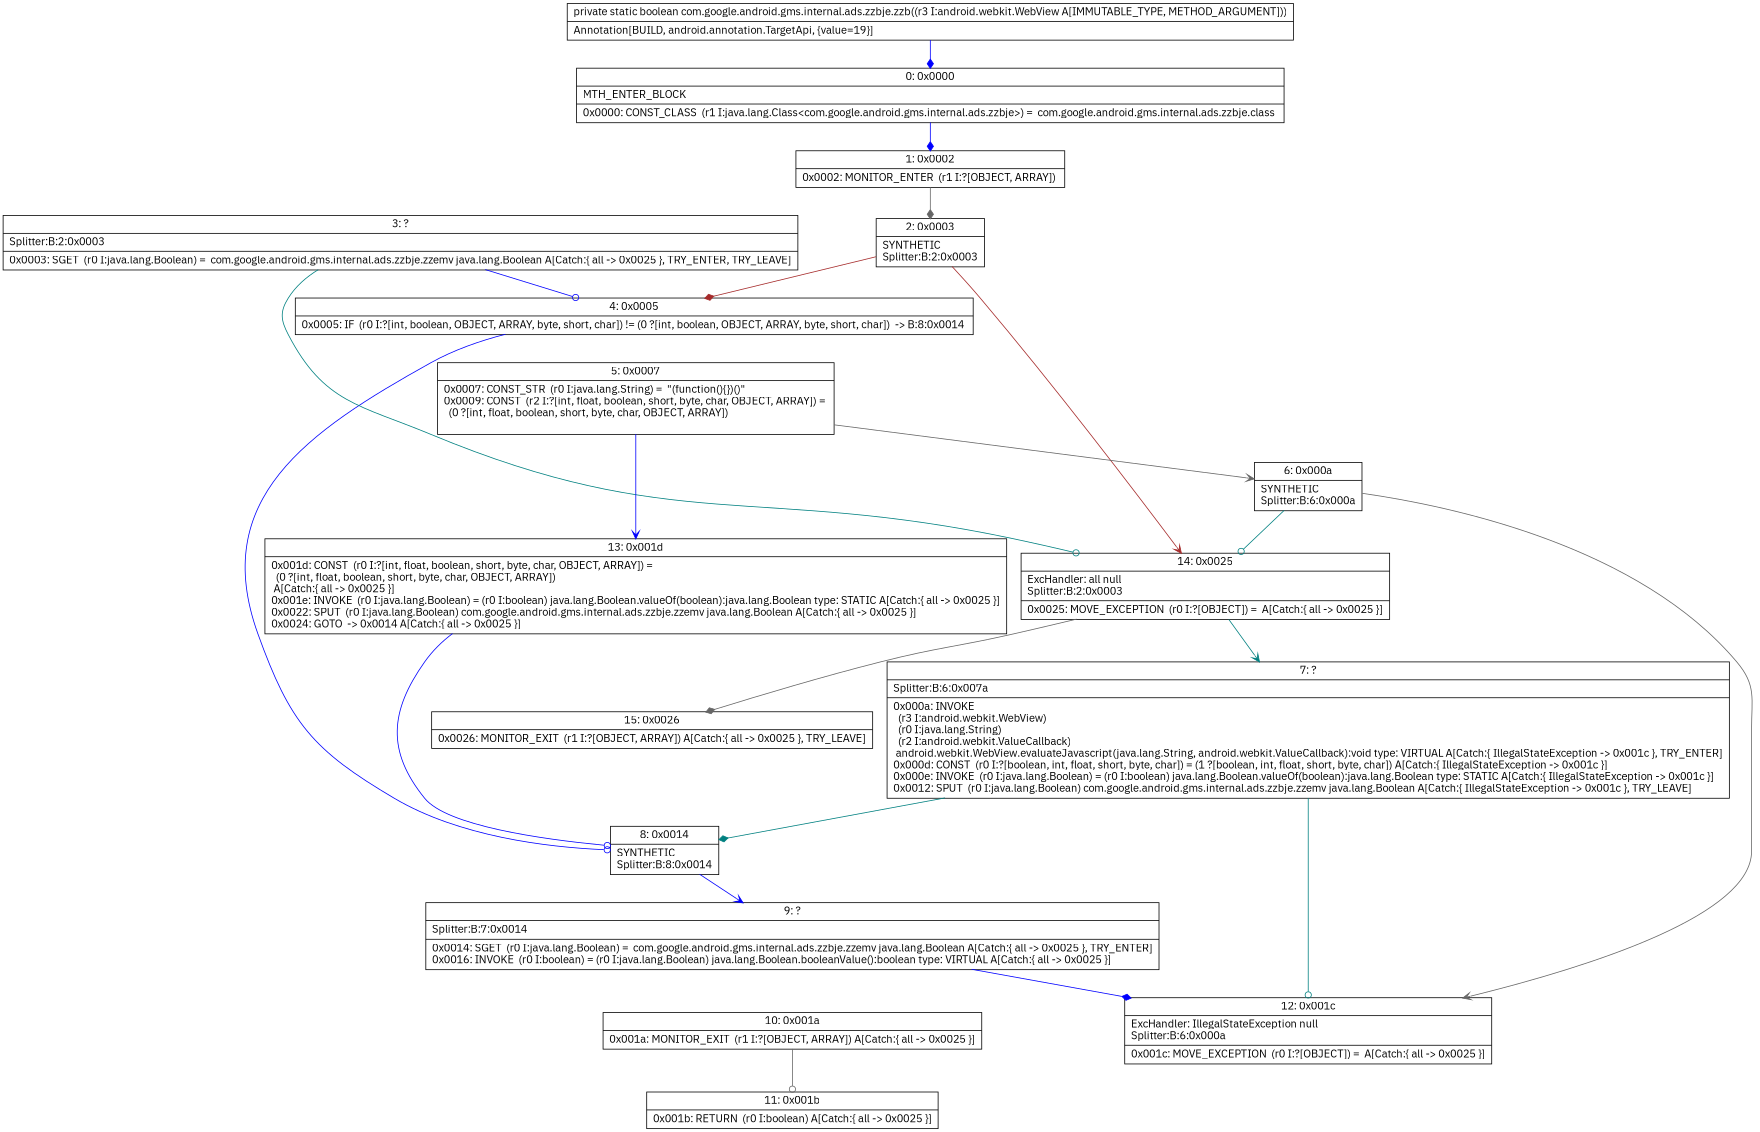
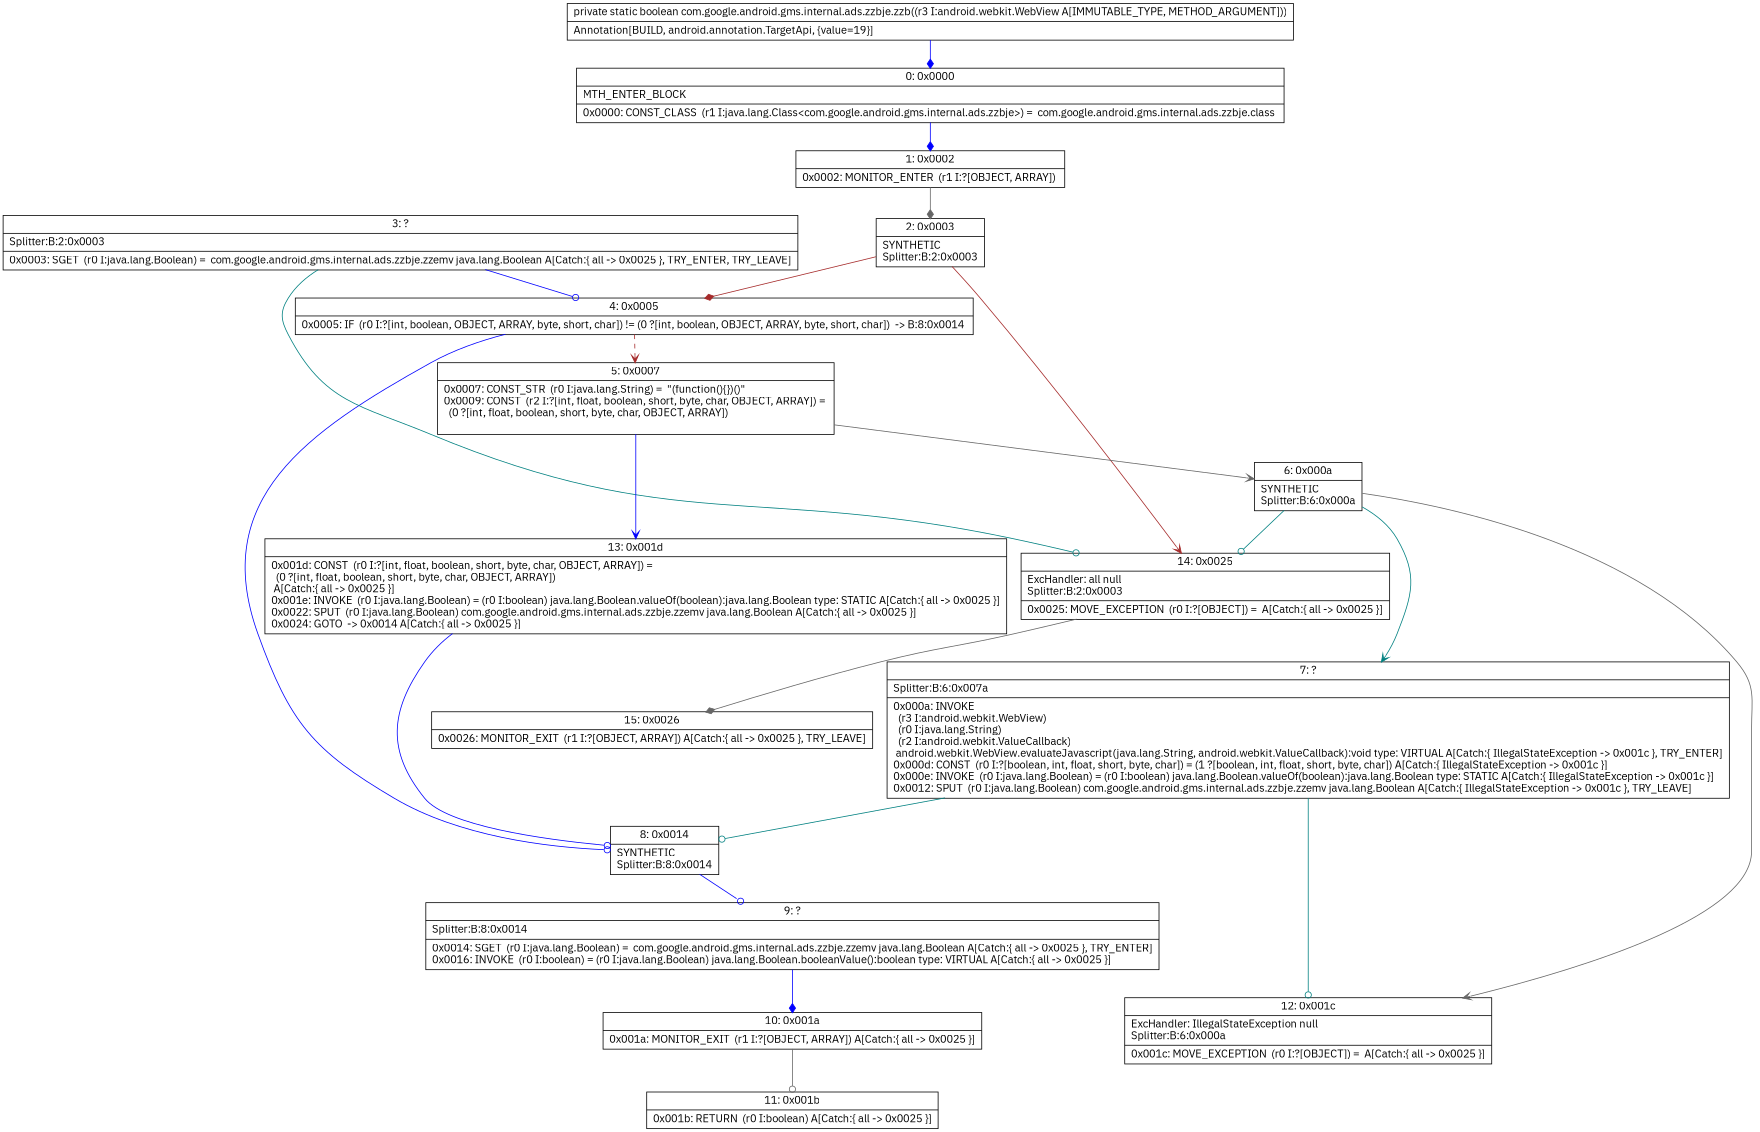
edge "4: 0x0005" -> "5: 0x0007": added
edge "14: 0x0025" -> "7: ?": now "6: 0x000a" -> "7: ?"
edge "7: ?" -> "8: 0x0014": arrowhead diamond -> odot
edge "8: 0x0014" -> "9: ?": arrowhead vee -> odot
node "9: ?": text "Splitter:B:7:0x0014" -> "Splitter:B:8:0x0014"
edge "9: ?" -> "12: 0x001c": now "9: ?" -> "10: 0x001a"
